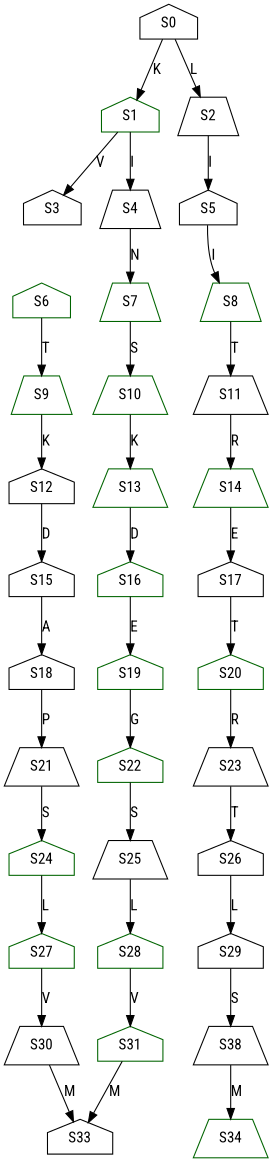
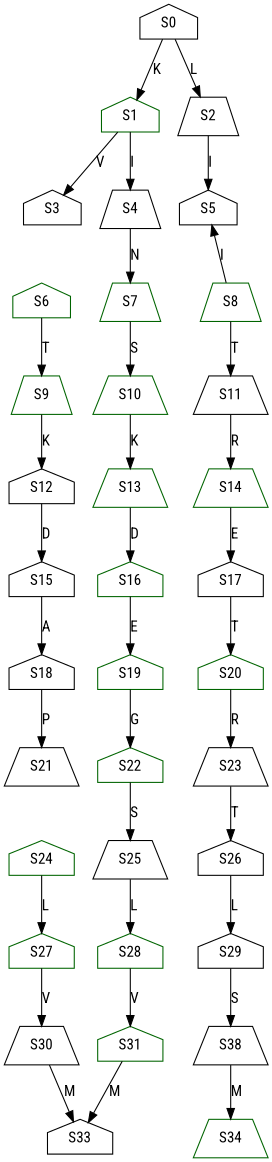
edge "S5" -> "S8": reversed
edge "S21" -> "S24": removed, label "S"
